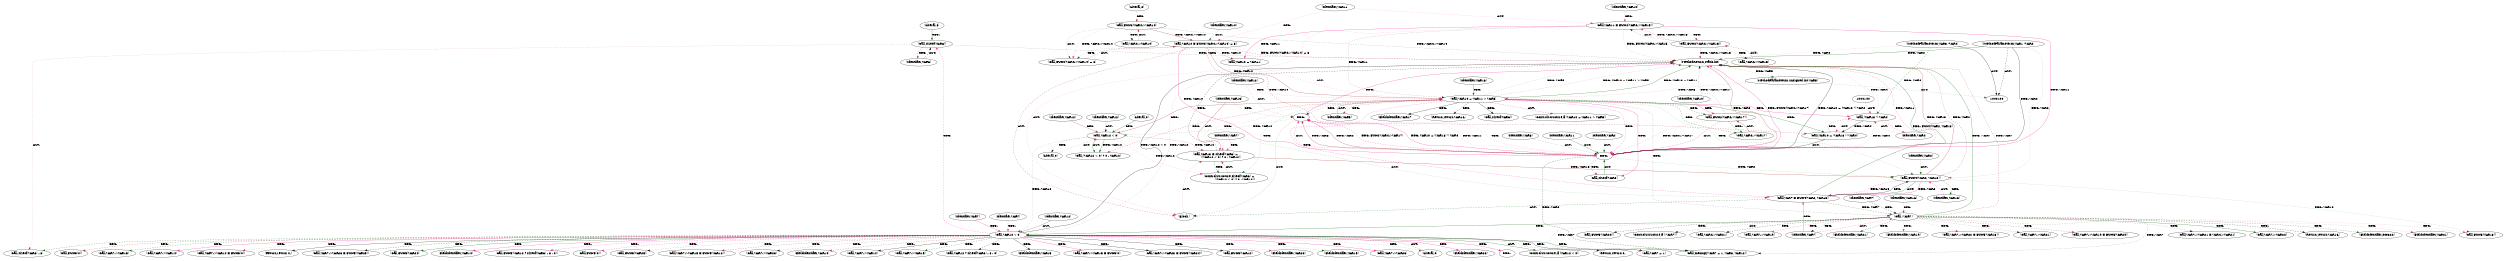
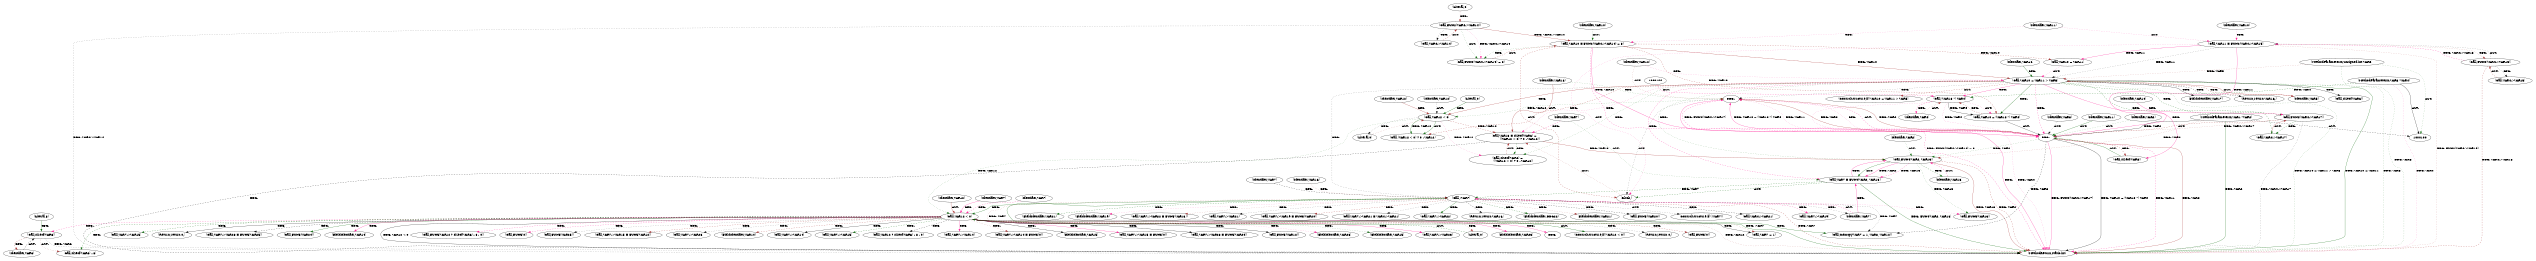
edge "(MethodReturn,static int)" -> "(MethodParameterIn,unsigned int VAR5)": reversed
node "(ControlStructure,sizeof(VAR6) + ((VAR12 < 0) ? 0 : VAR12))": label "(ControlStructure,sizeof(VAR6) + ((VAR12 < 0) ? 0 : VAR12))" -> "(Call,sizeof(VAR6) + ((VAR12 < 0) ? 0 : VAR12))"
edge "(Call,VAR7 = FUN4(VAR2, VAR13))" -> "(Call,FUN4(VAR2, VAR13))": color black -> deeppink
